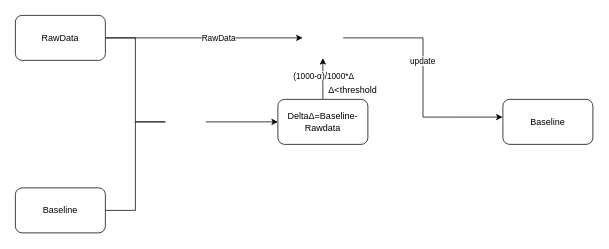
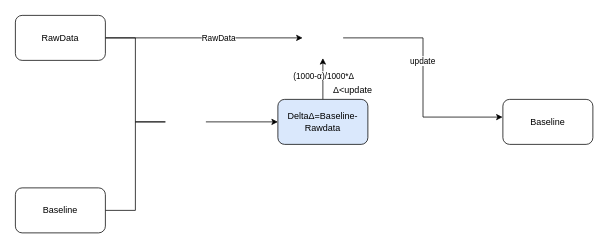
node "Δ<threshold": label "Δ<threshold" -> "Δ<update"
node "DeltaΔ=Baseline-Rawdata": fillcolor #ffffff -> #dae8fc
